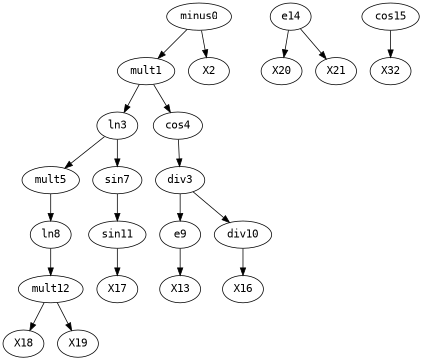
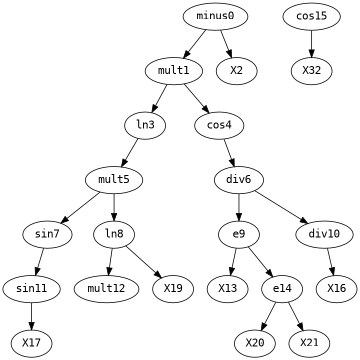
edge "ln3" -> "sin7": now "mult5" -> "sin7"
node "div3": label "div3" -> "div6"
edge "e9" -> "e14": added
edge "mult12" -> "X19": now "ln8" -> "X19"
node "X18": removed
